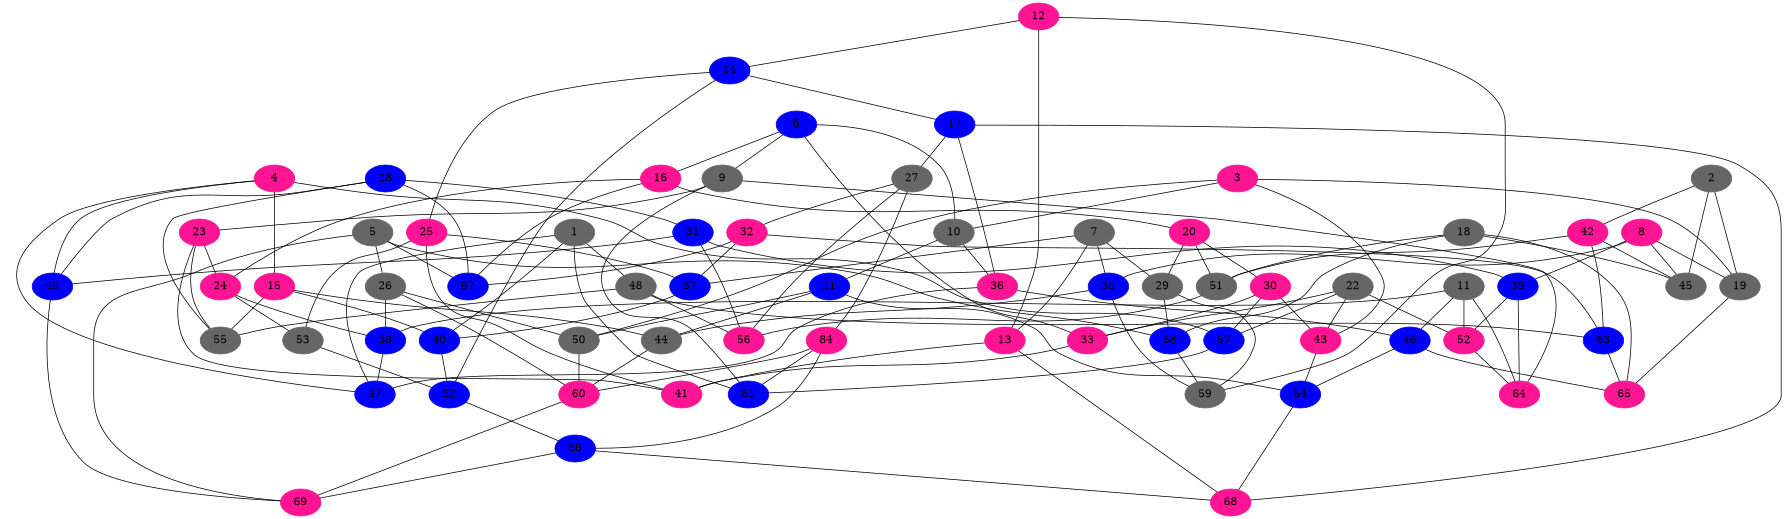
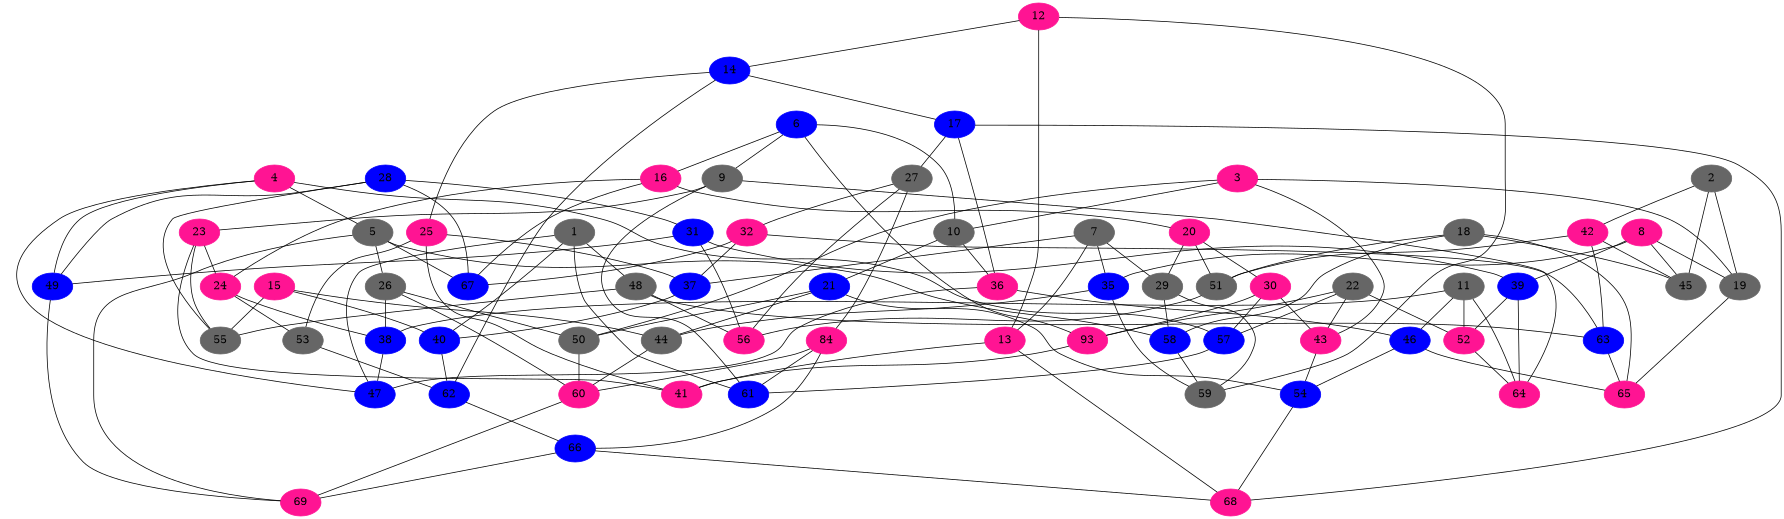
edge "4" -- "15": now "4" -- "5"
node "33": label "33" -> "93"
